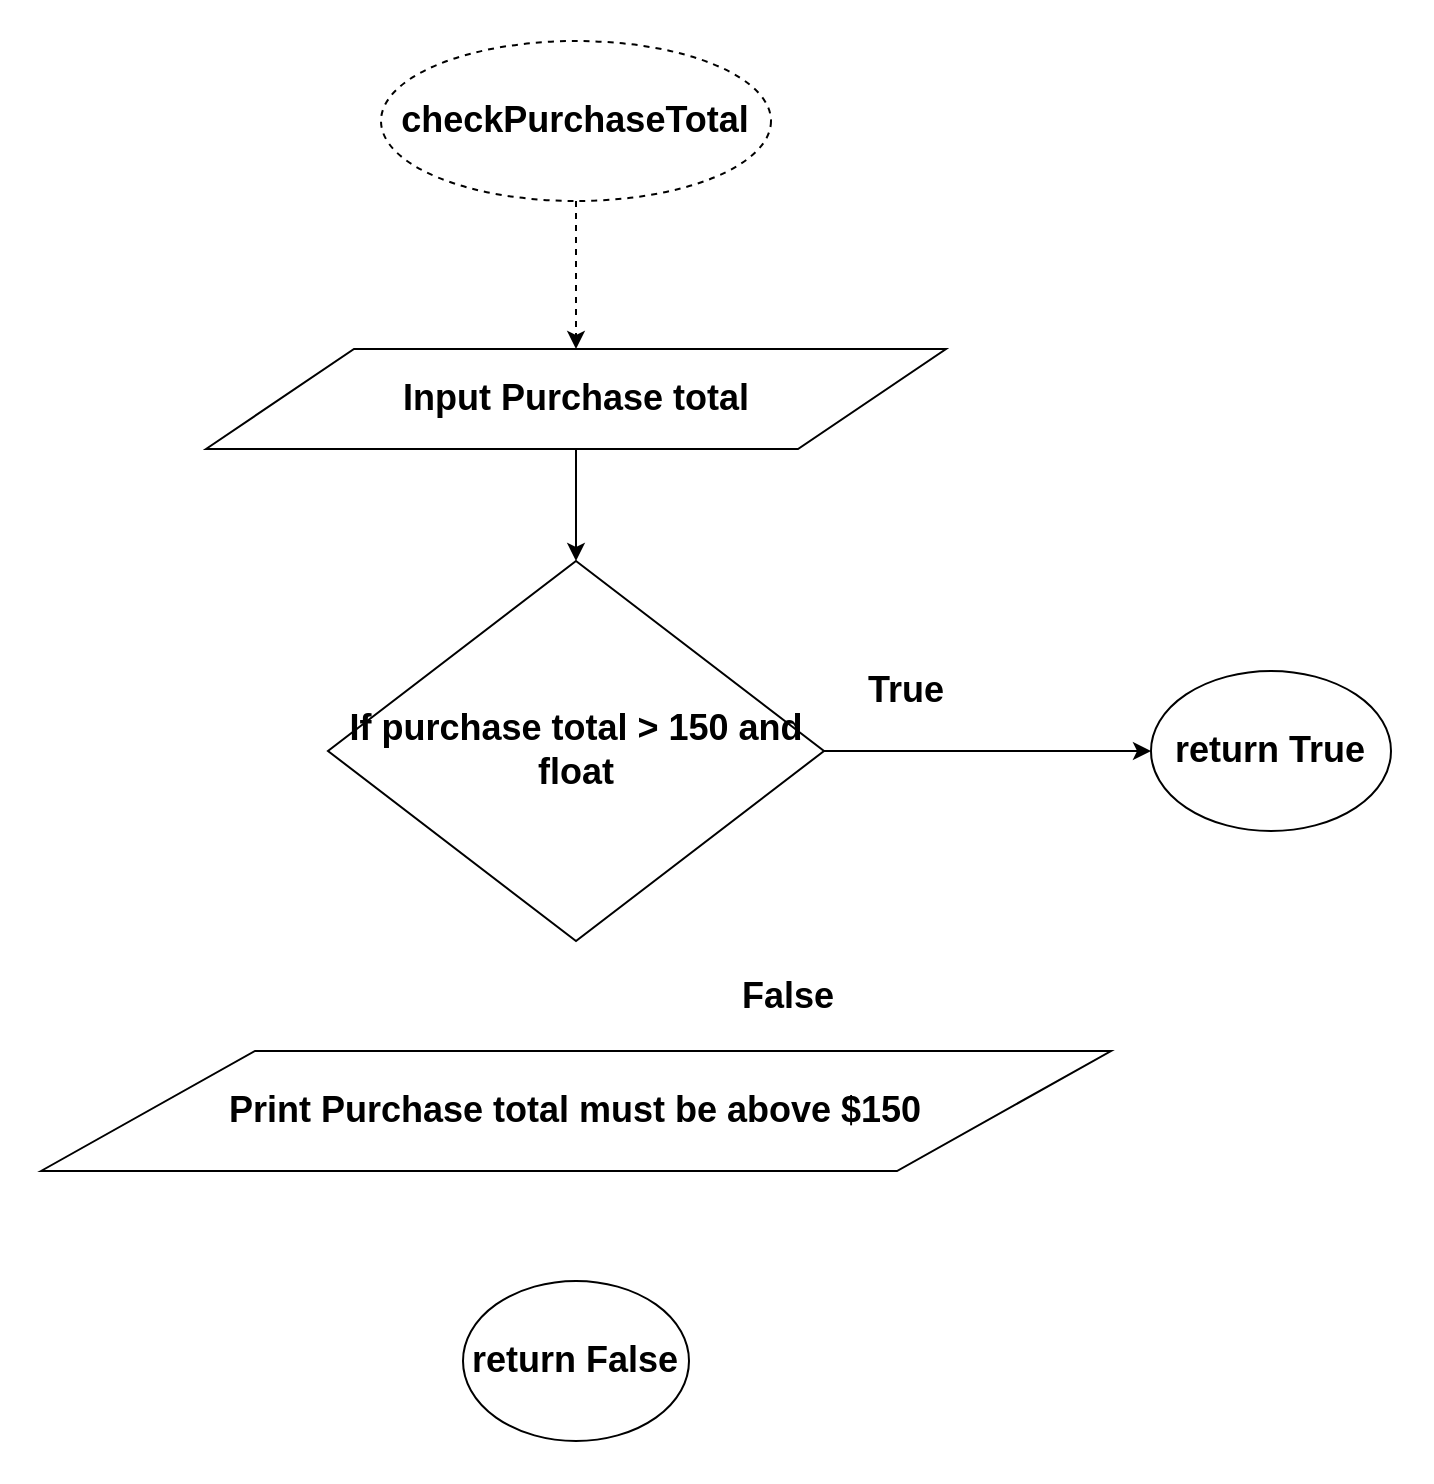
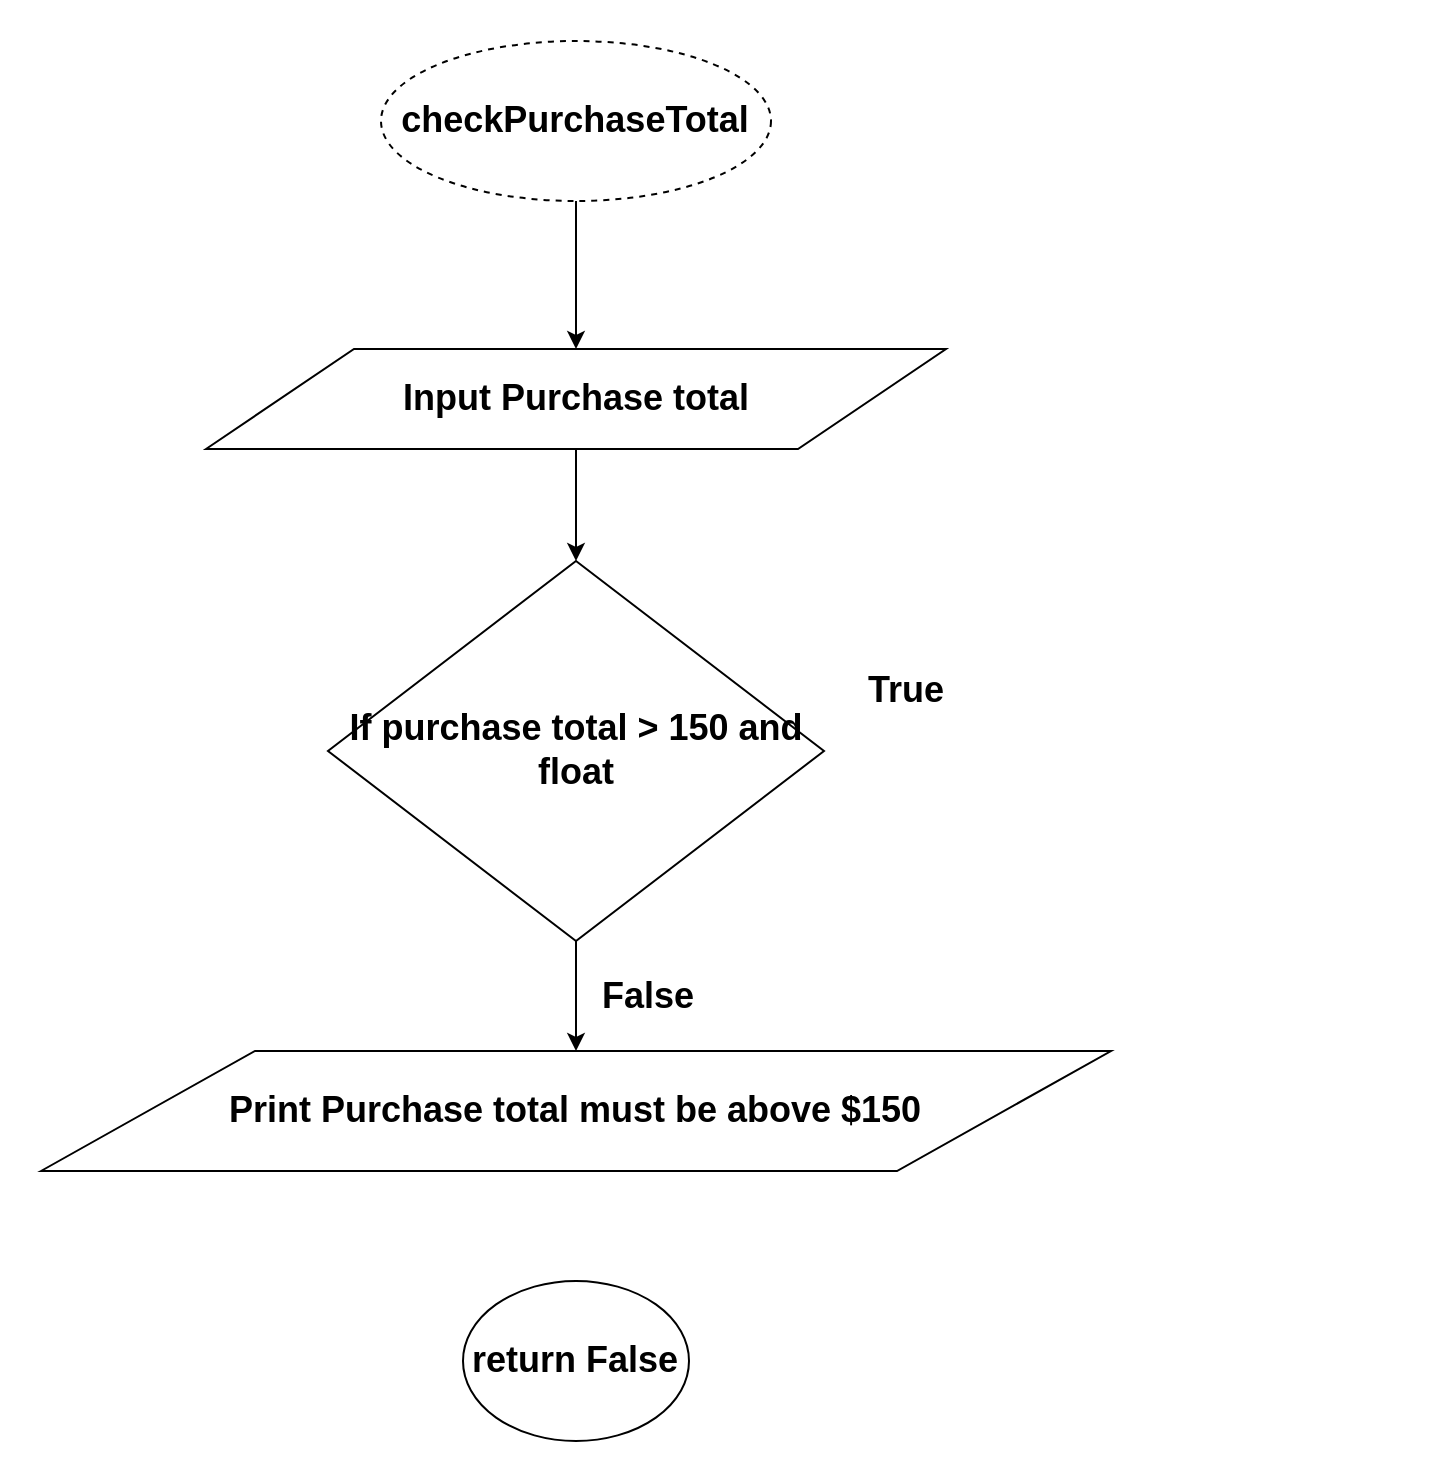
edge "checkPurchaseTotal" -> "Input Purchase total": style dashed -> solid
edge "If purchase total > 150 and float" -> "return True": removed
node "return True": removed
edge "If purchase total > 150 and float" -> "Print Purchase total must be above $150": added
node "False": moved (789, 996) -> (649, 996)
